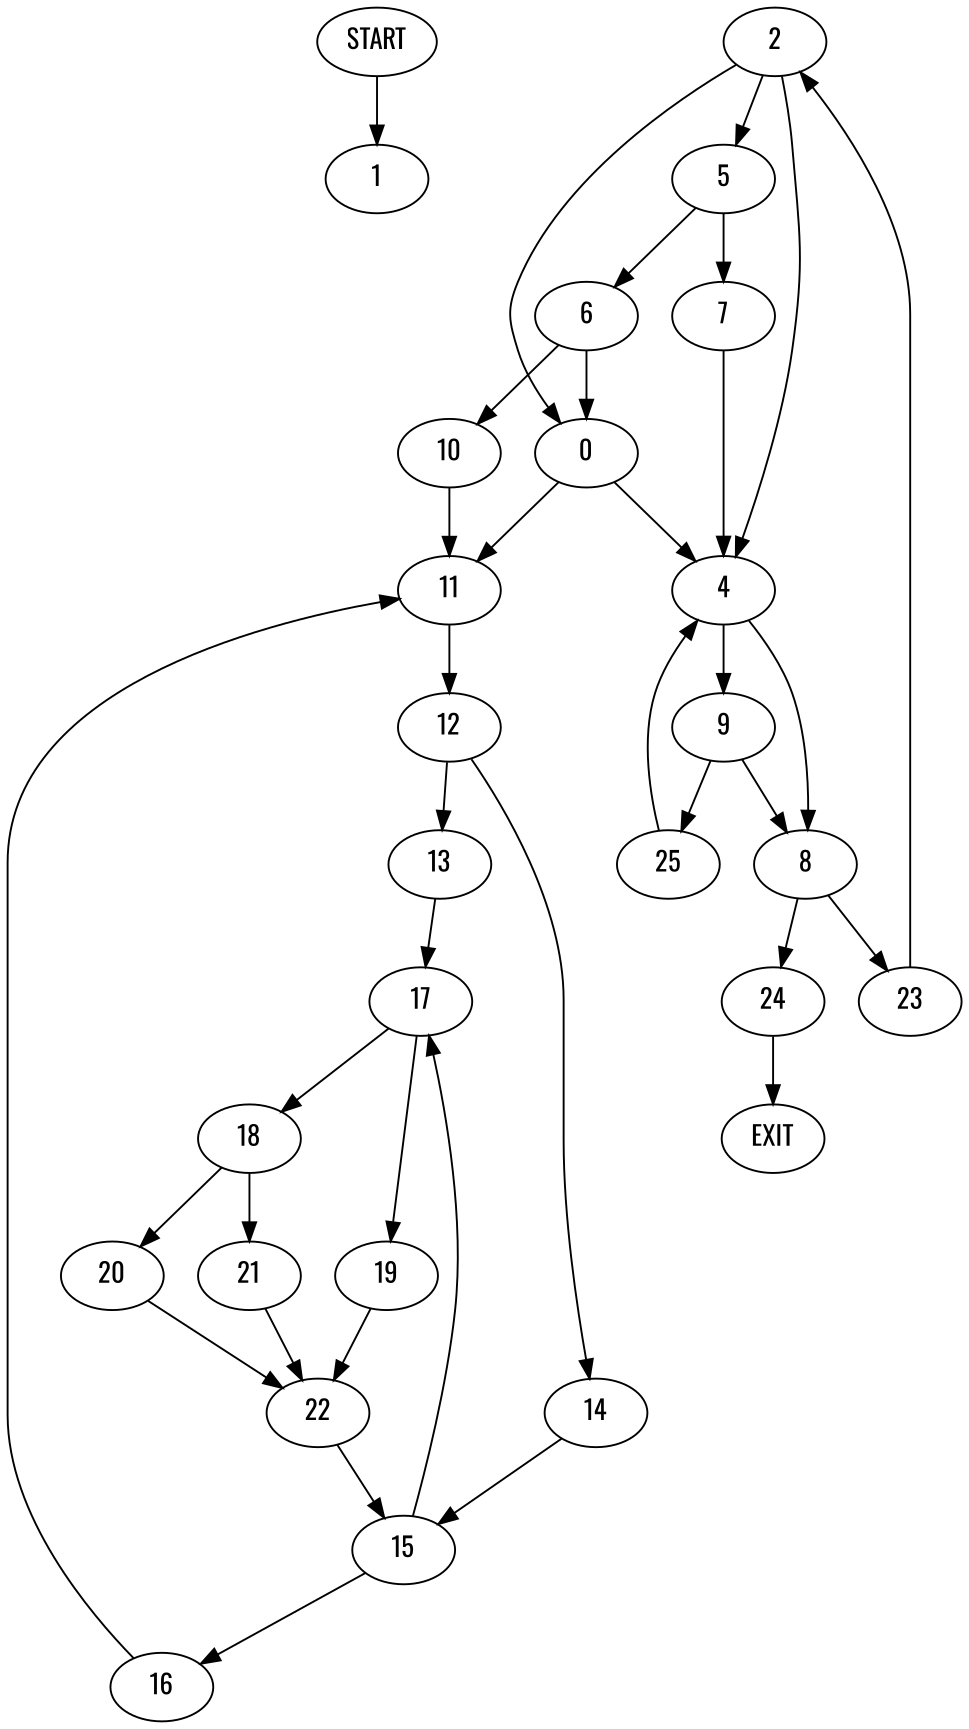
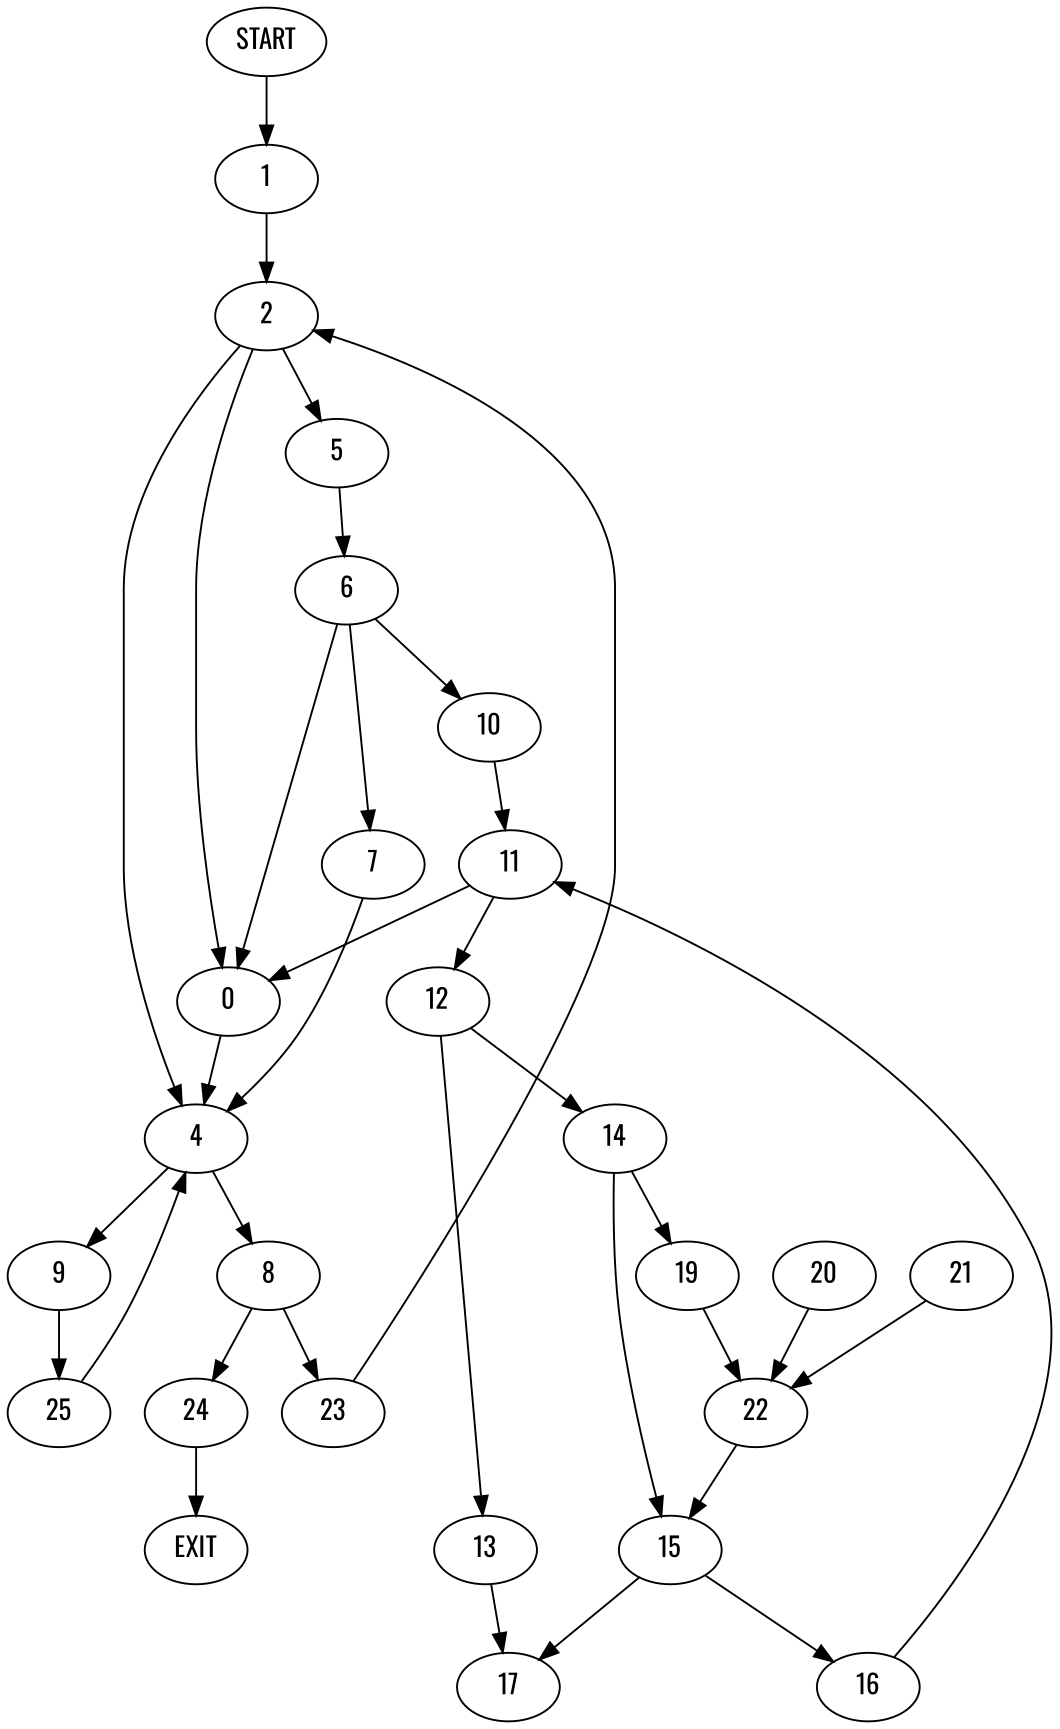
edge "1" -> "2": added
edge "5" -> "7": now "6" -> "7"
edge "0" -> "11": reversed
edge "9" -> "8": removed
edge "17" -> "19": now "14" -> "19"
node "18": removed
